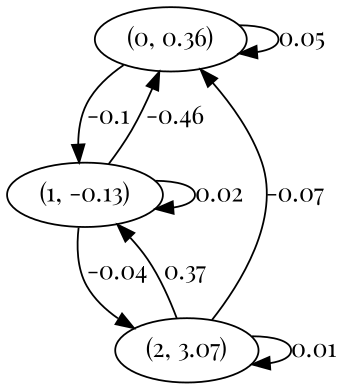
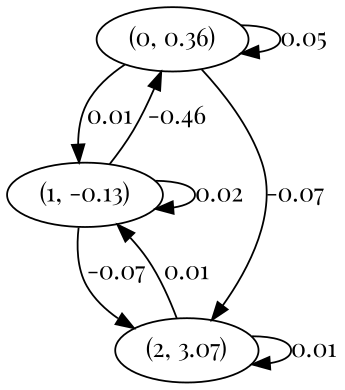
edge "(0, 0.36)" -> "(1, -0.13)": label "-0.1" -> "0.01"
edge "(2, 3.07)" -> "(0, 0.36)": reversed
edge "(1, -0.13)" -> "(2, 3.07)": label "-0.04" -> "-0.07"
edge "(2, 3.07)" -> "(1, -0.13)": label "0.37" -> "0.01"
